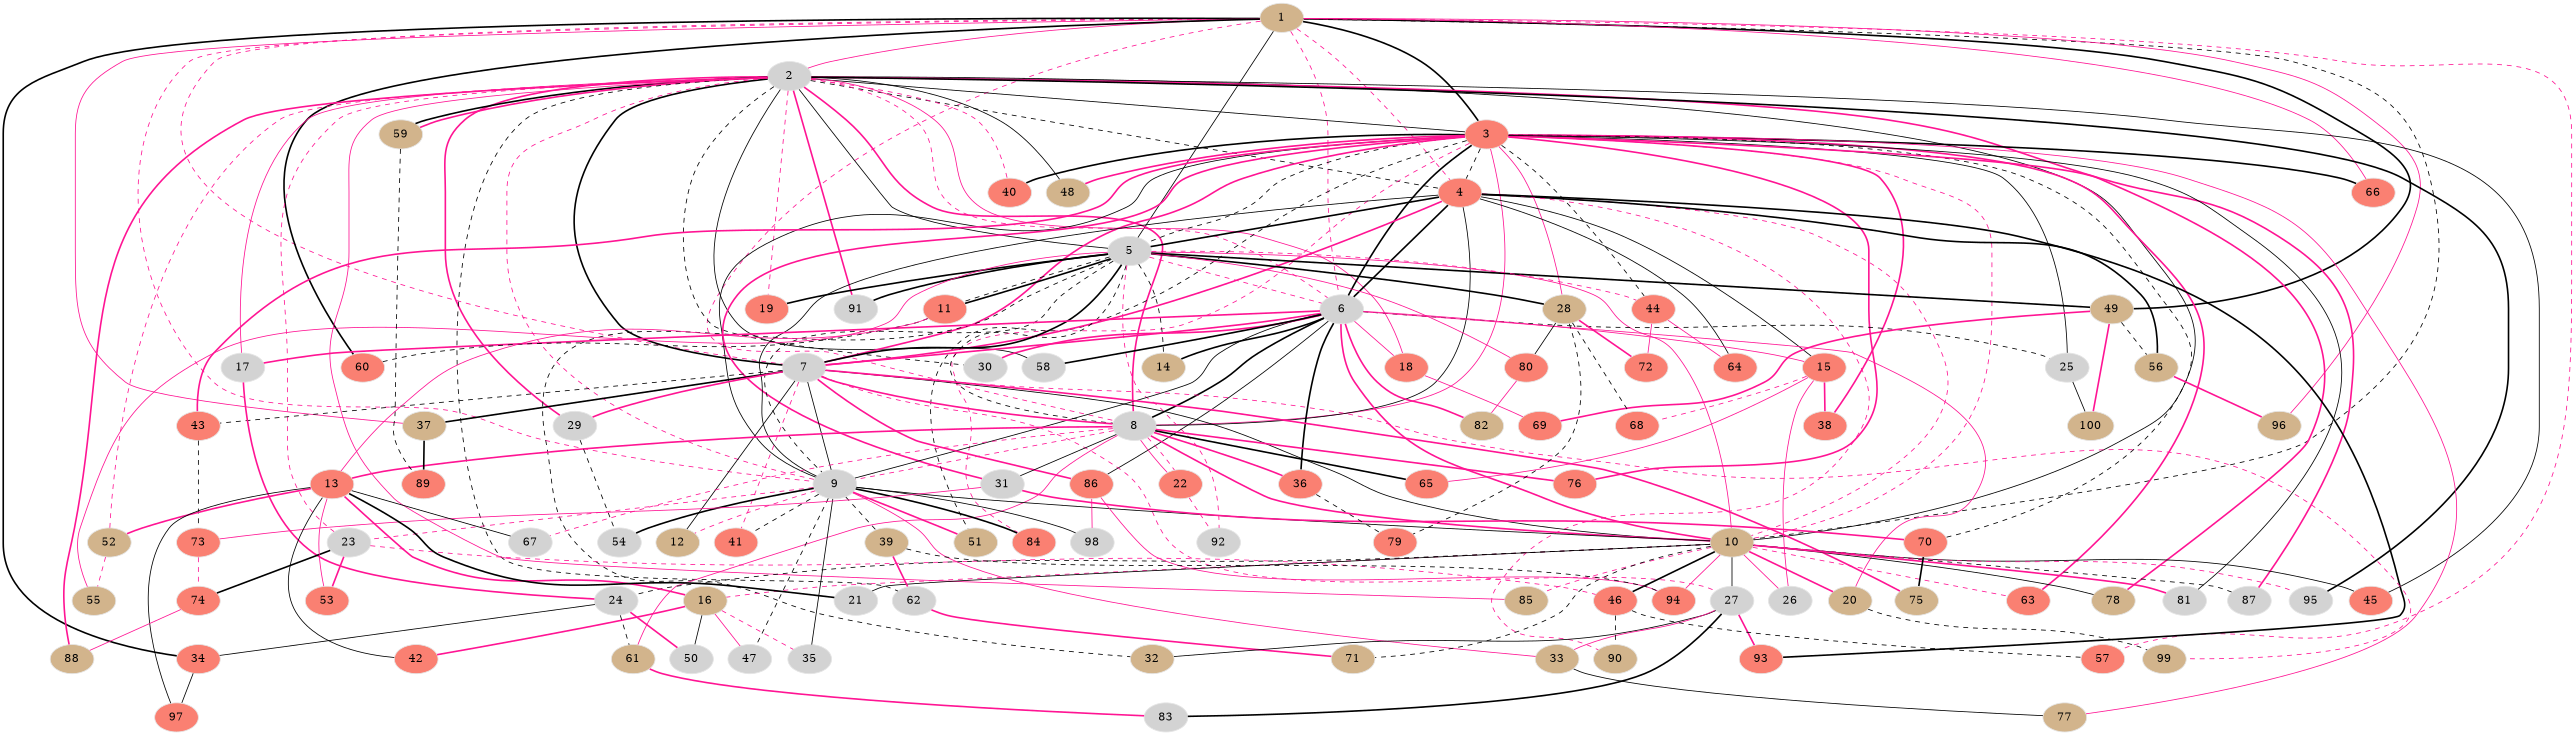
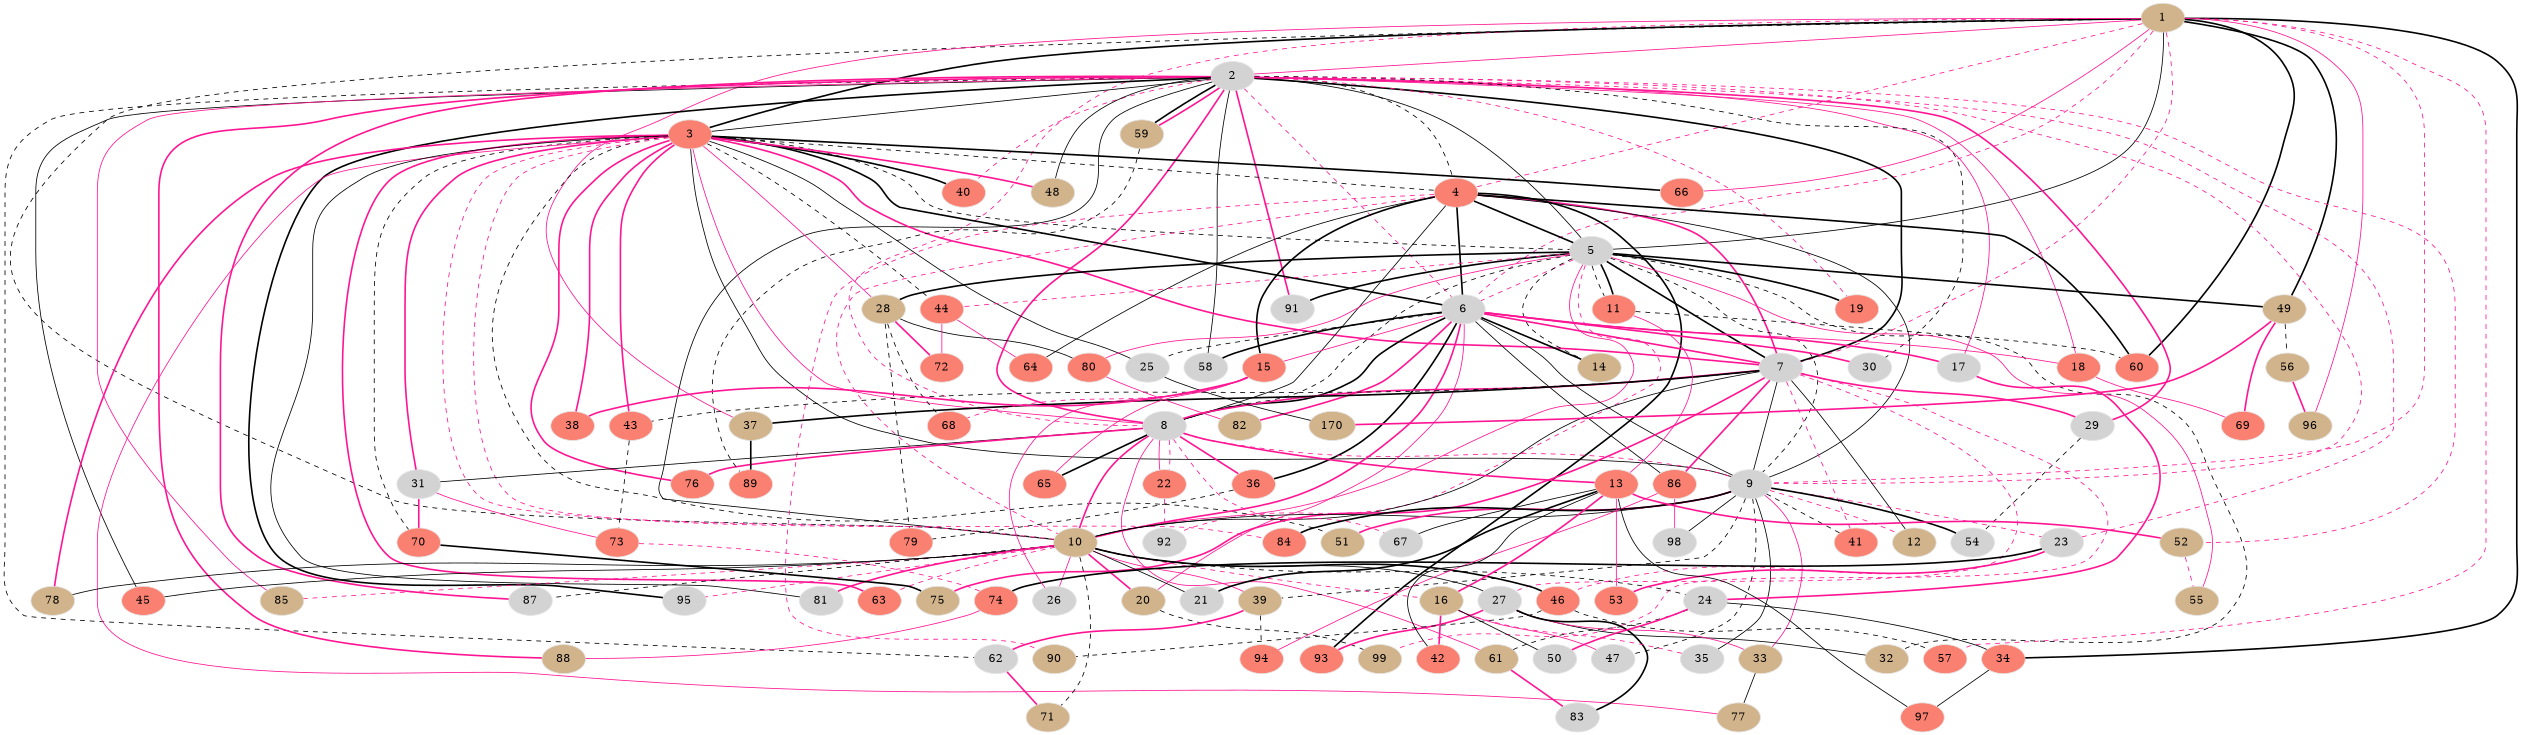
edge "4" -- "56": now "4" -- "60"
edge "4" -- "15": style solid -> bold
node "100": label "100" -> "170"
edge "10" -- "94": now "10" -- "39"
